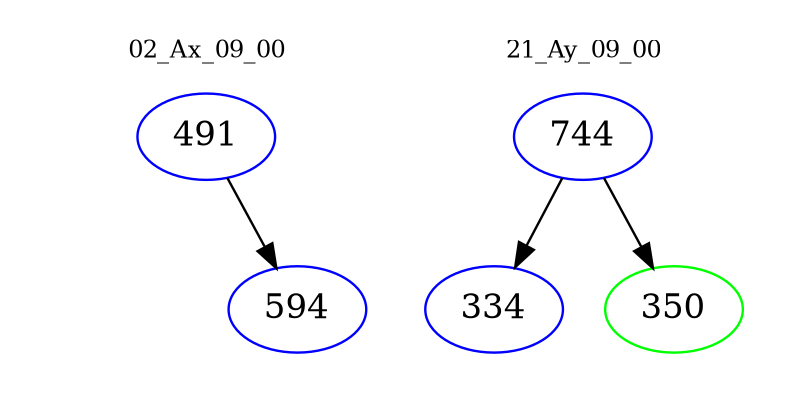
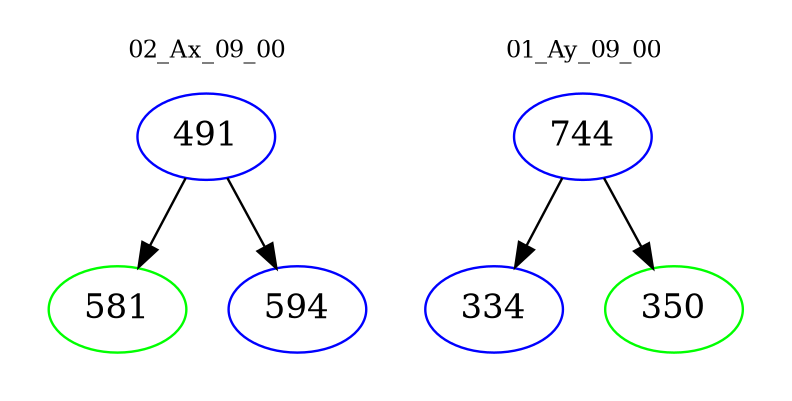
cluster "21_Ay_09_00": label "21_Ay_09_00" -> "01_Ay_09_00"
node "581": added
